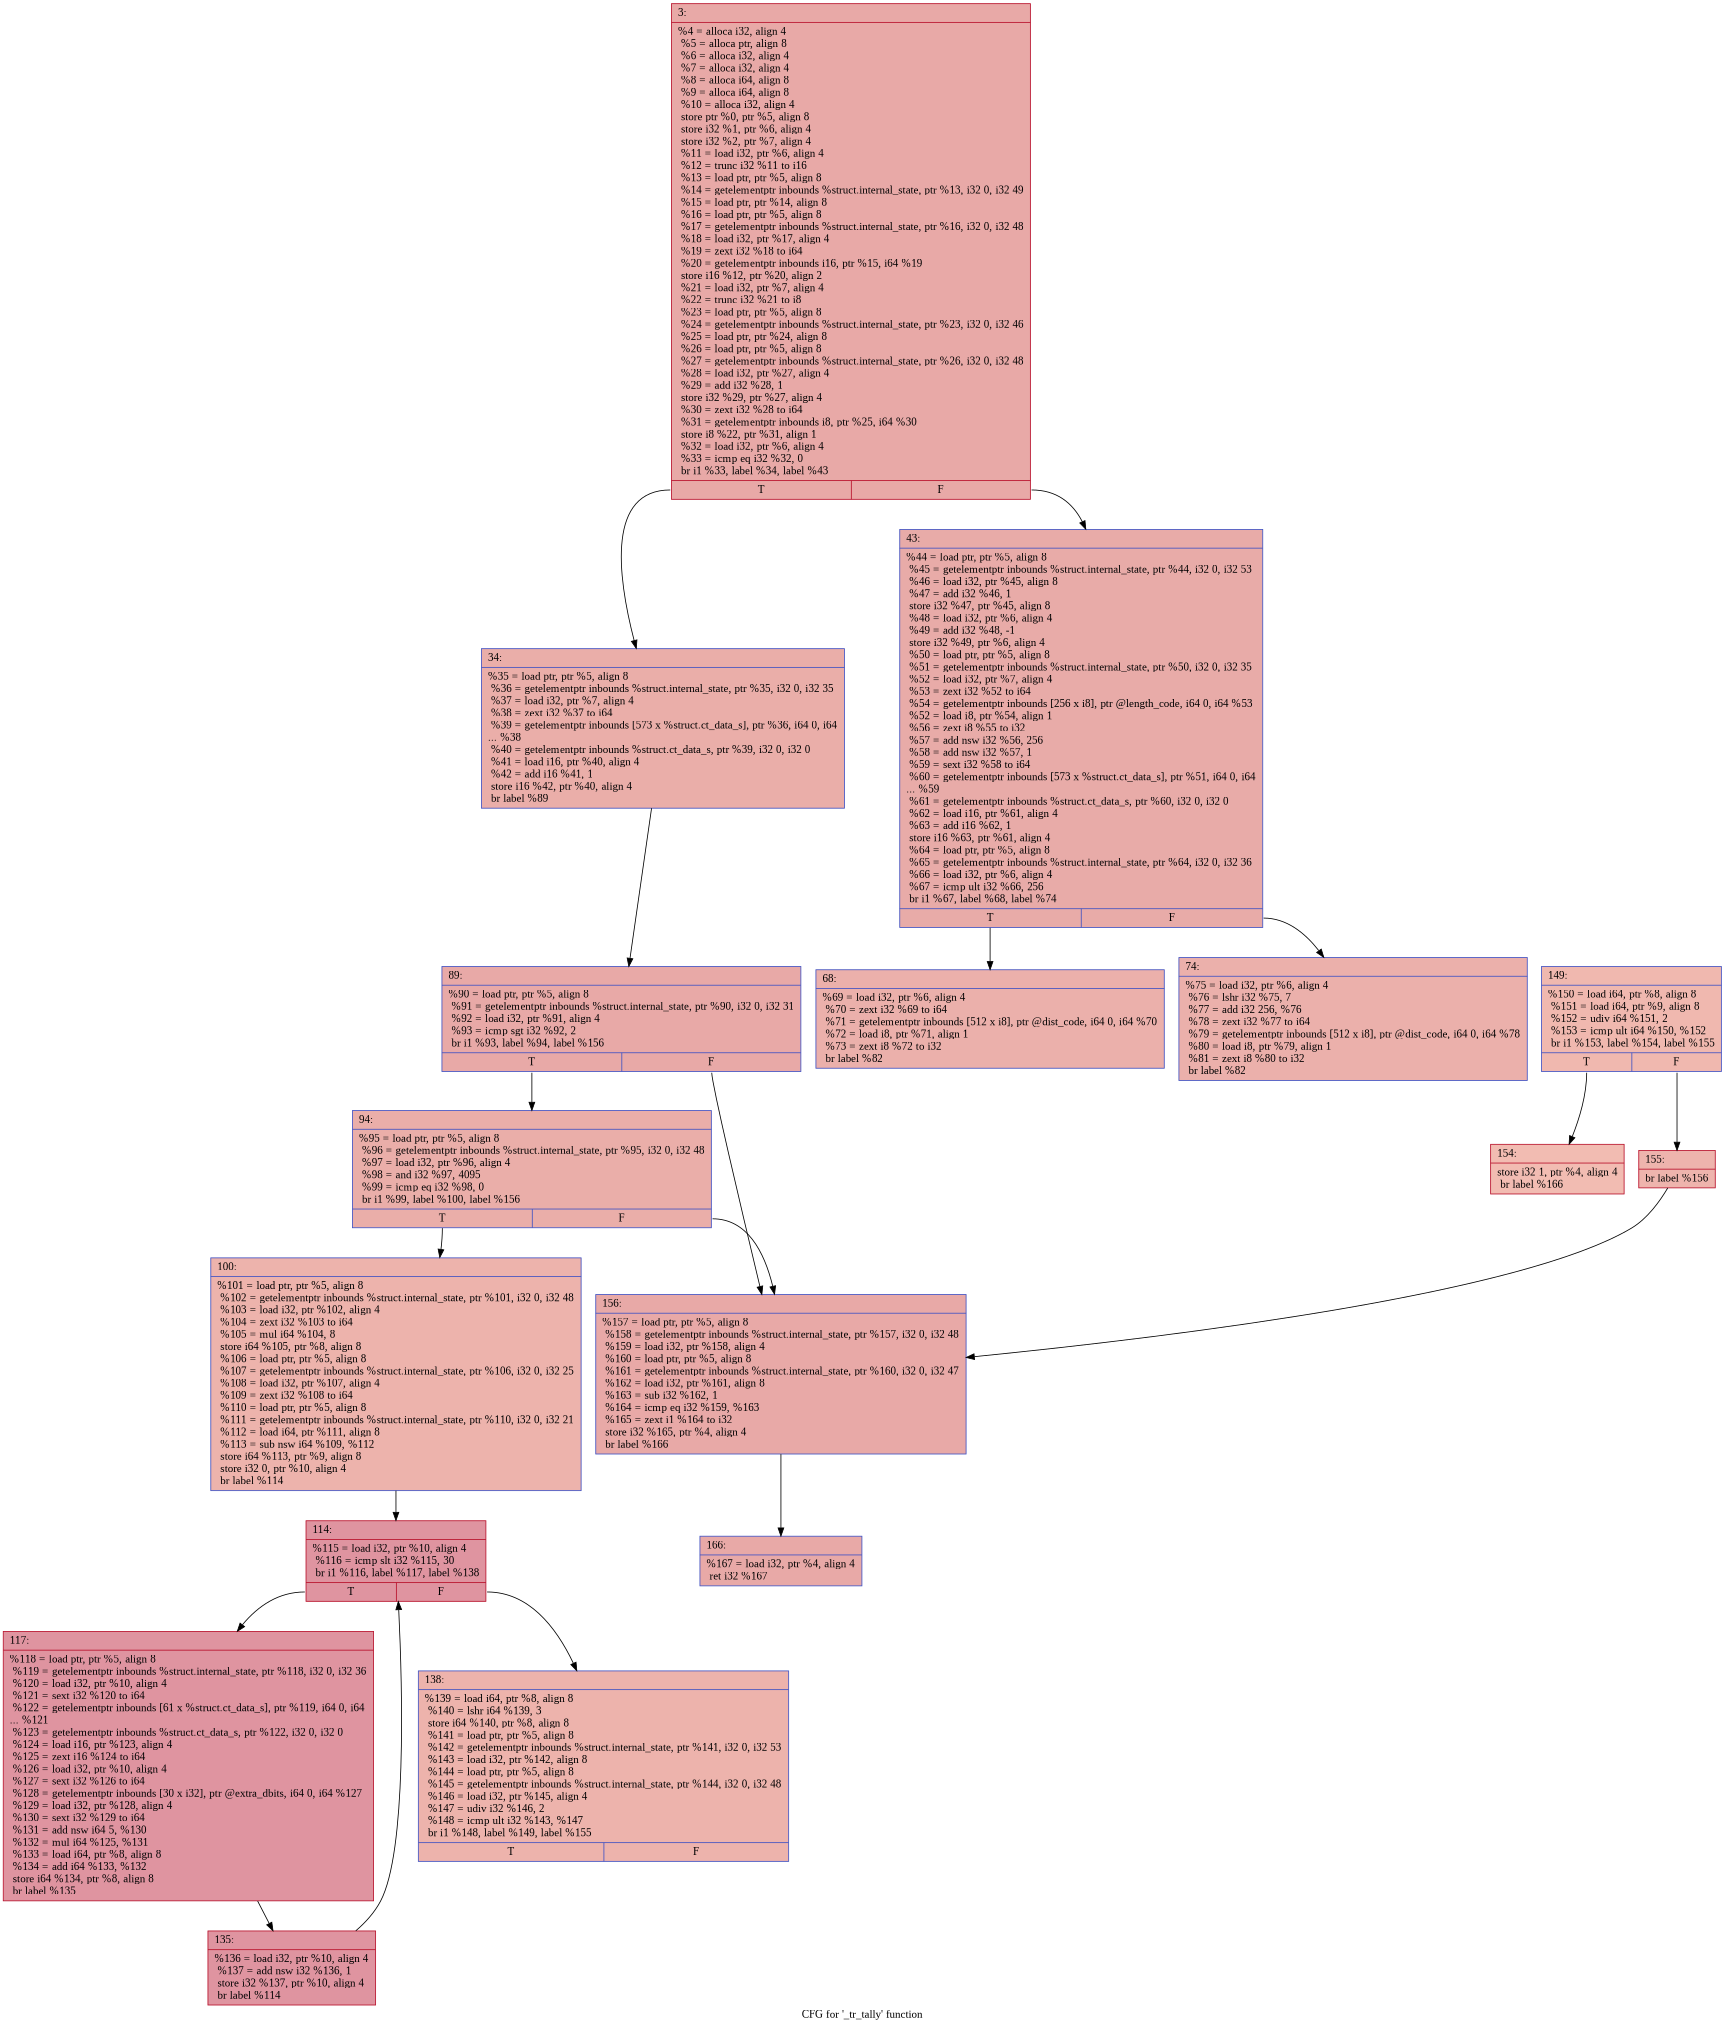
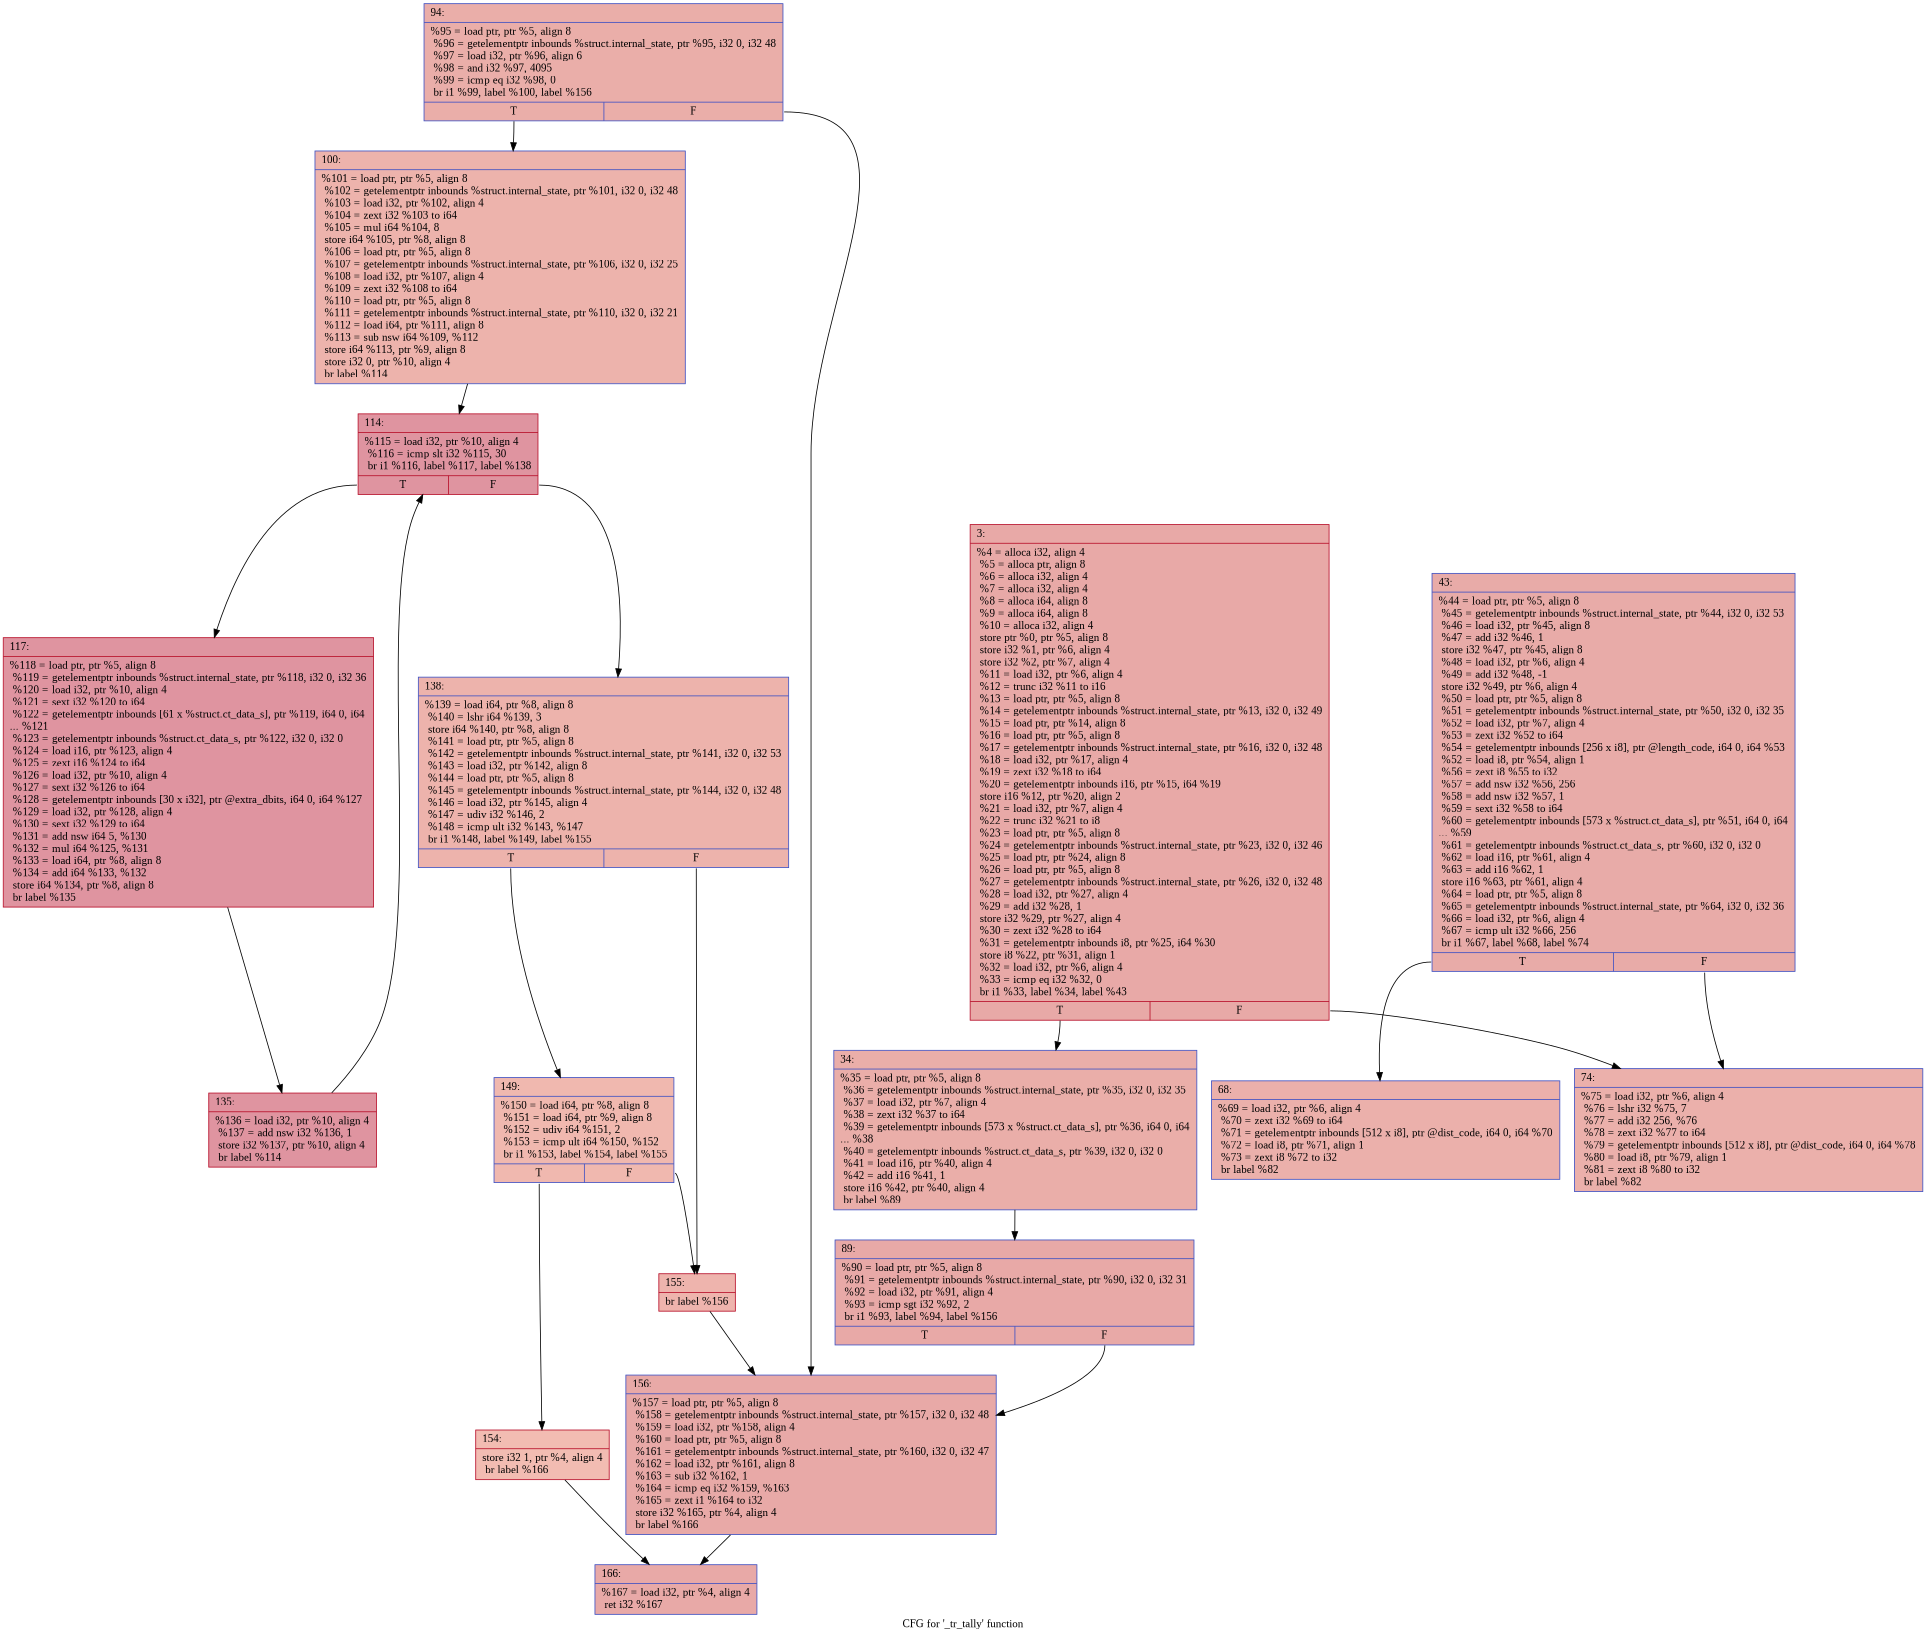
edge "3:" -> "43:": now "3:" -> "74:"
edge "138:" -> "149:": added
edge "138:" -> "155:": added
edge "89:" -> "94:": removed
node "94:": text "%97 = load i32, ptr %96, align 4" -> "%97 = load i32, ptr %96, align 6"
edge "154:" -> "166:": added
